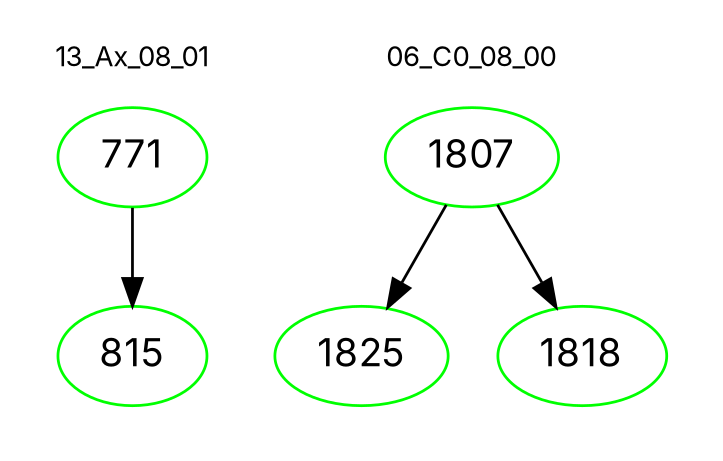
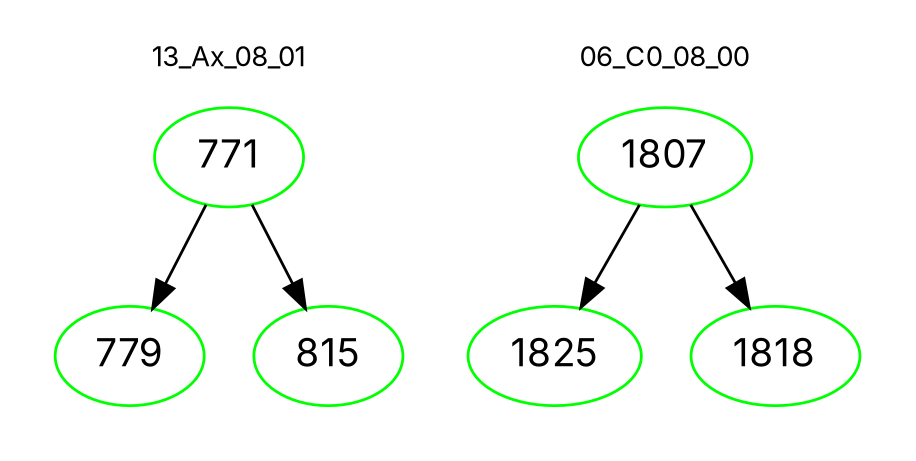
node "779": added
